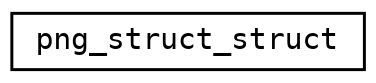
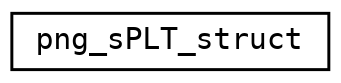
node "png_struct_struct": label "png_struct_struct" -> "png_sPLT_struct"
